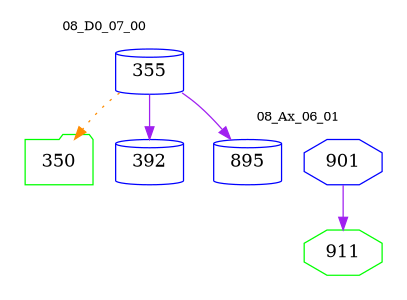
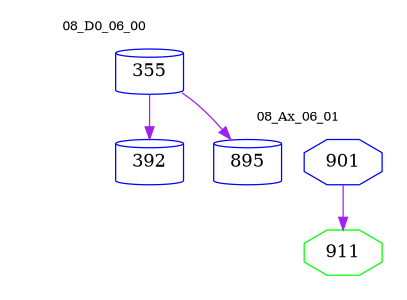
cluster "08_D0_07_00": label "08_D0_07_00" -> "08_D0_06_00"
node "350": removed
